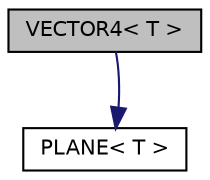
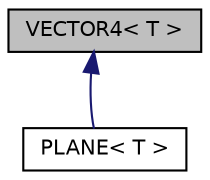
edge "VECTOR4< T >" -> "PLANE< T >": reversed
